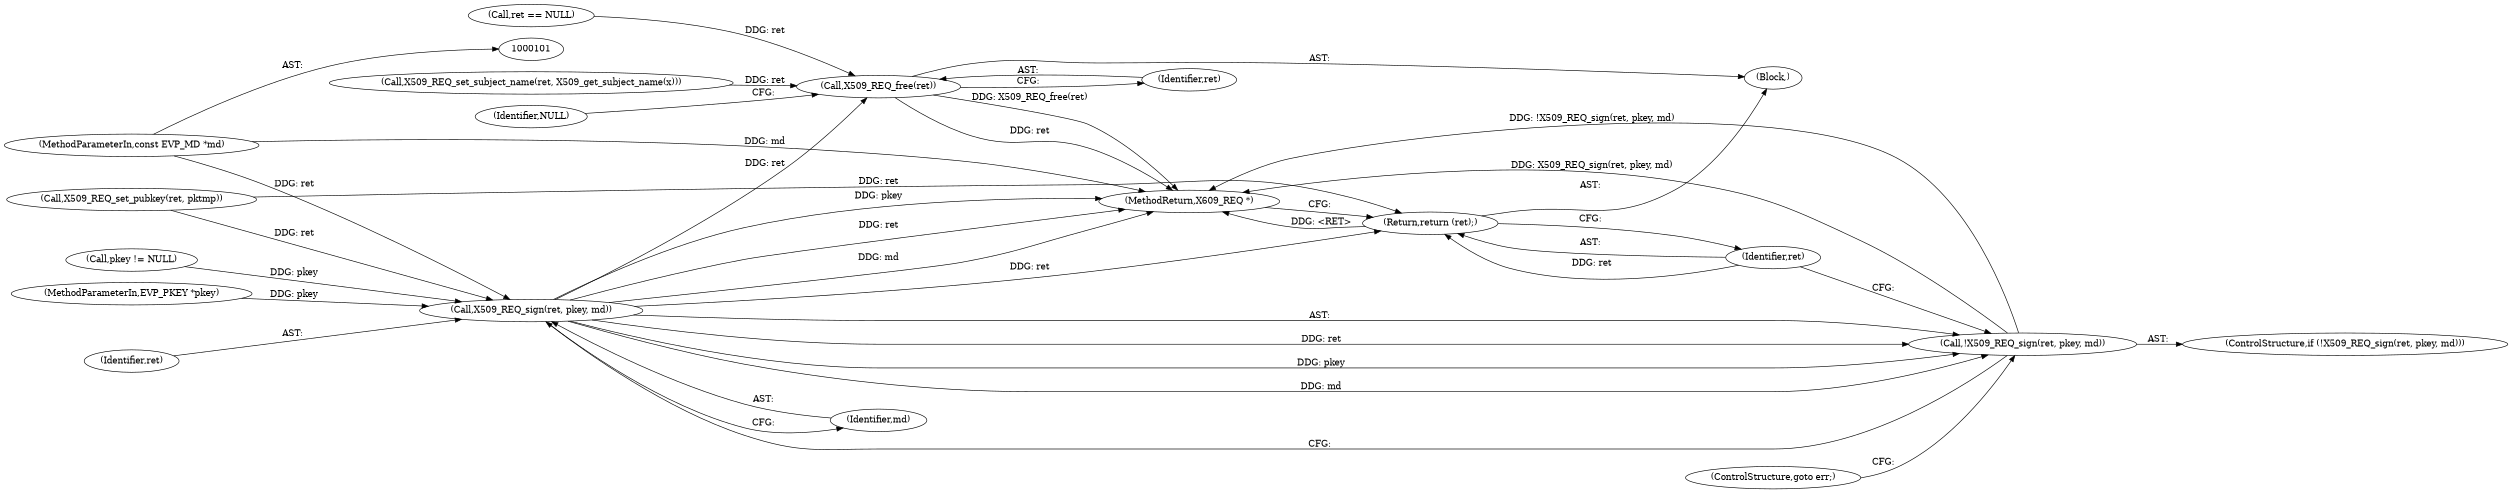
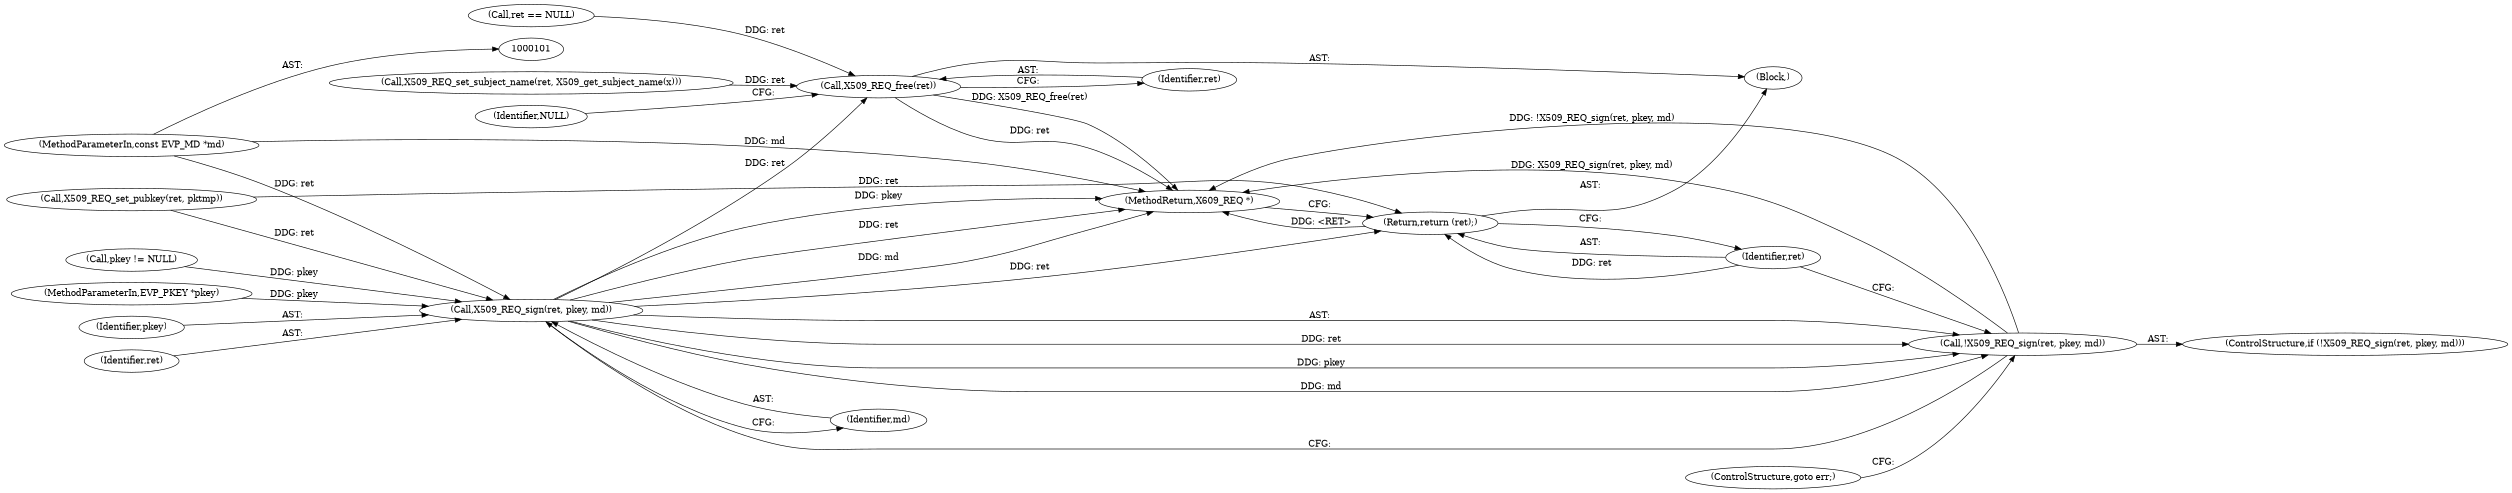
node "(Identifier,pkey)": added
